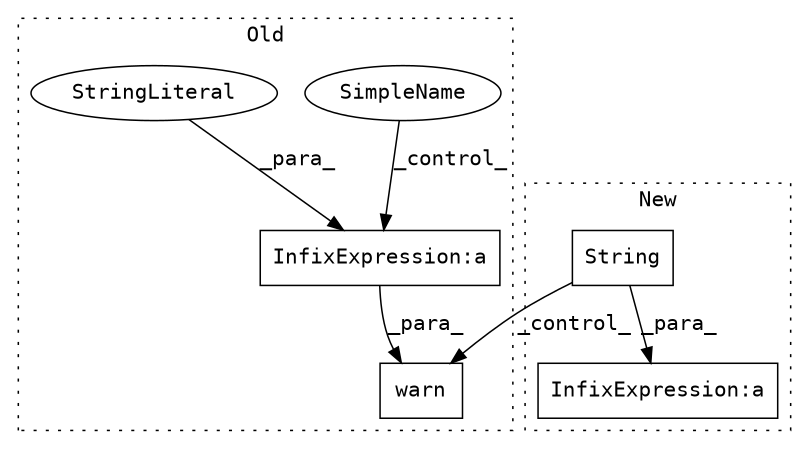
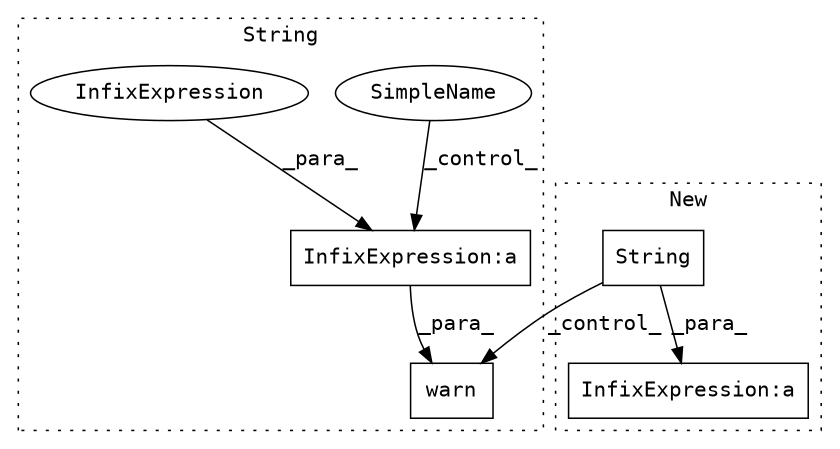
cluster "Old": label "Old" -> "String"
node "StringLiteral": label "StringLiteral" -> "InfixExpression"
